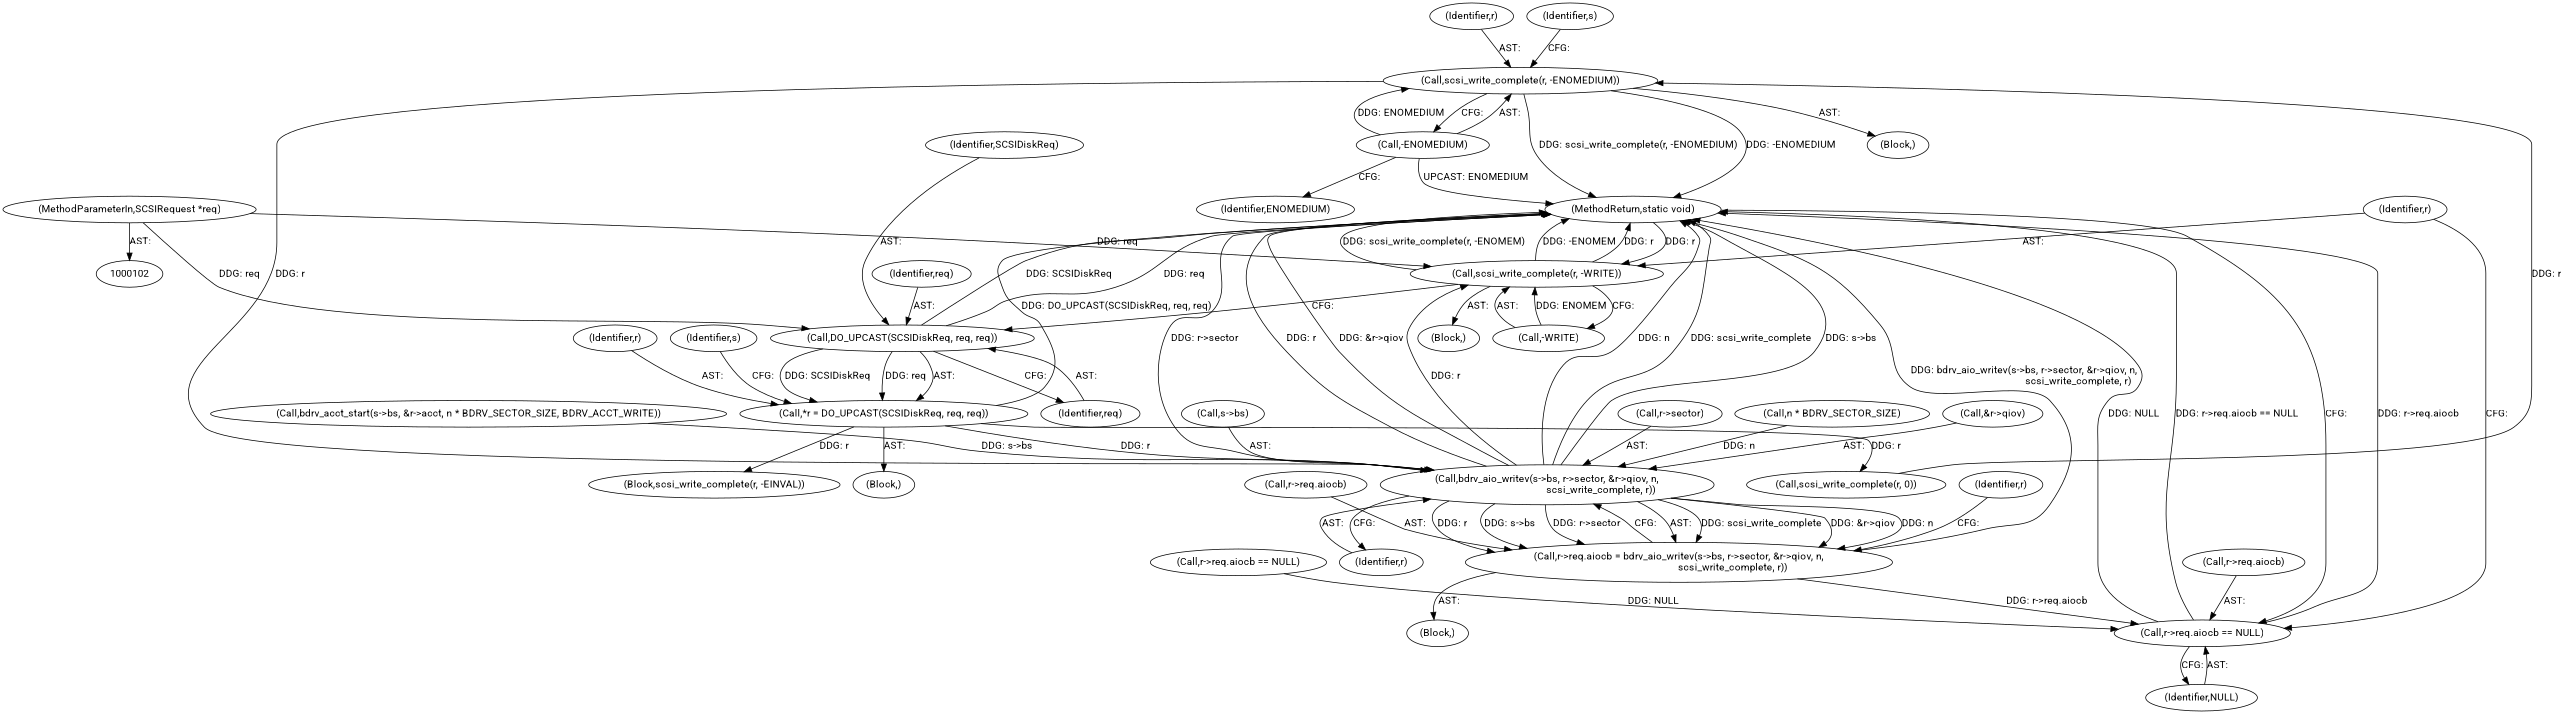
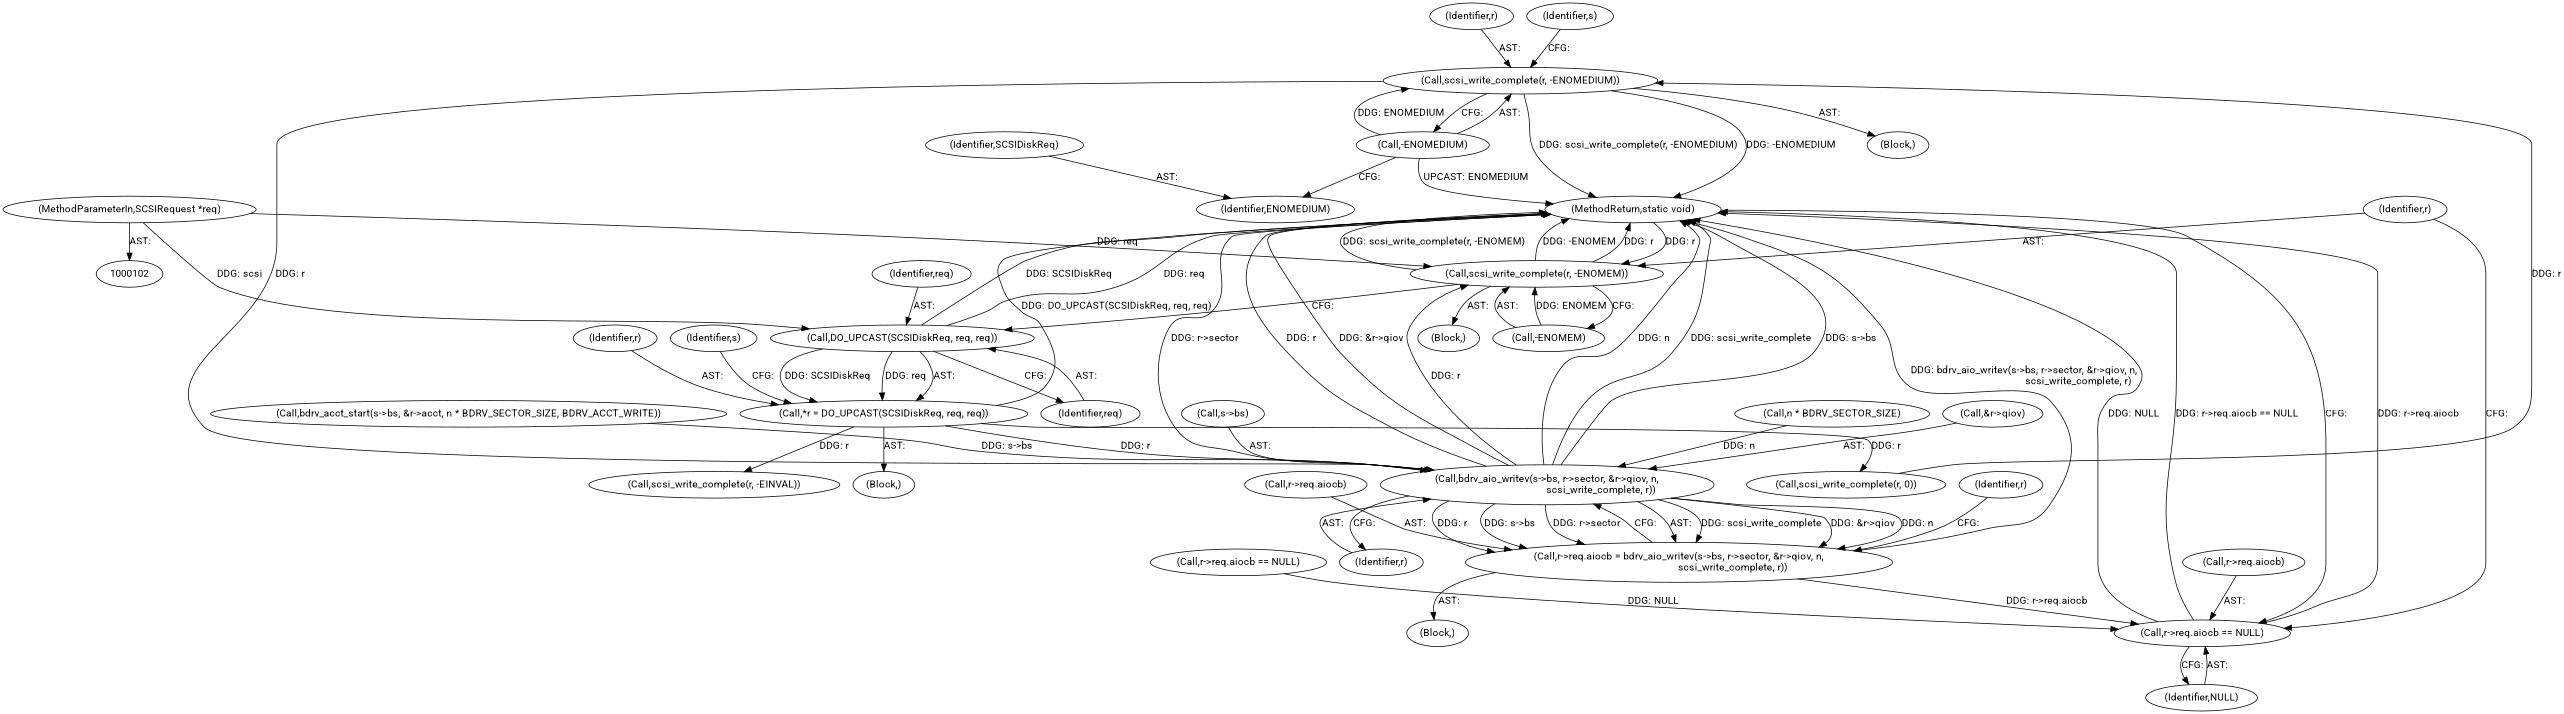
edge "(Identifier,SCSIDiskReq)" -> "(Call,DO_UPCAST(SCSIDiskReq, req, req))": now "(Identifier,SCSIDiskReq)" -> "(Identifier,ENOMEDIUM)"
edge "(MethodParameterIn,SCSIRequest *req)" -> "(Call,DO_UPCAST(SCSIDiskReq, req, req))": label "DDG: req" -> "DDG: scsi"
node "(Call,scsi_write_complete(r, -WRITE))": label "(Call,scsi_write_complete(r, -WRITE))" -> "(Call,scsi_write_complete(r, -ENOMEM))"
node "(Call,-WRITE)": label "(Call,-WRITE)" -> "(Call,-ENOMEM)"
node "(Call,r->sector)": removed
node "(Block,scsi_write_complete(r, -EINVAL))": label "(Block,scsi_write_complete(r, -EINVAL))" -> "(Call,scsi_write_complete(r, -EINVAL))"
